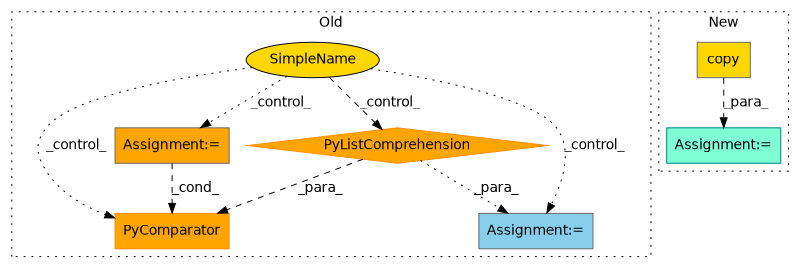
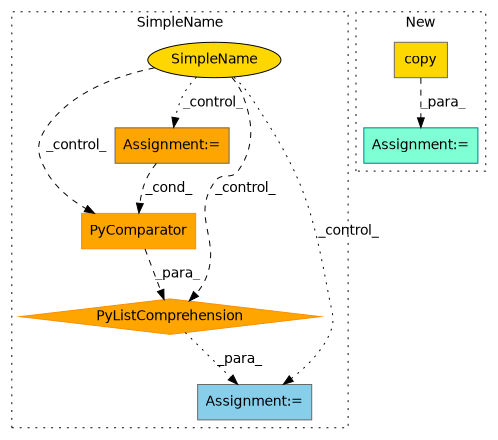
cluster "Old": label "Old" -> "SimpleName"
edge "SimpleName" -> "PyComparator": style dotted -> dashed
edge "PyListComprehension" -> "PyComparator": reversed
